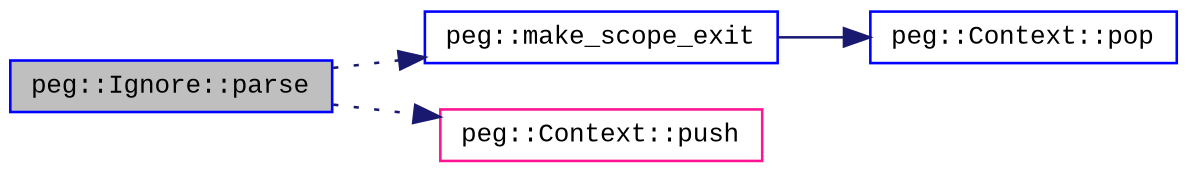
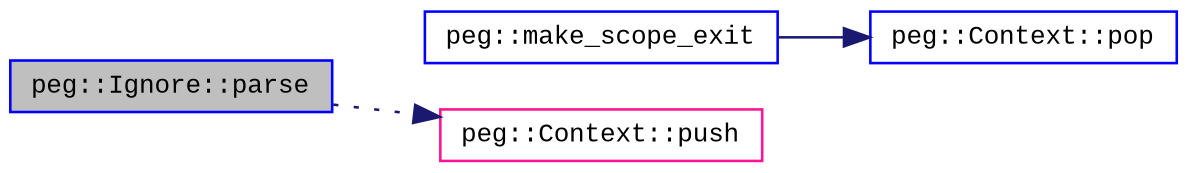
edge "peg::Ignore::parse" -> "peg::make_scope_exit": removed
